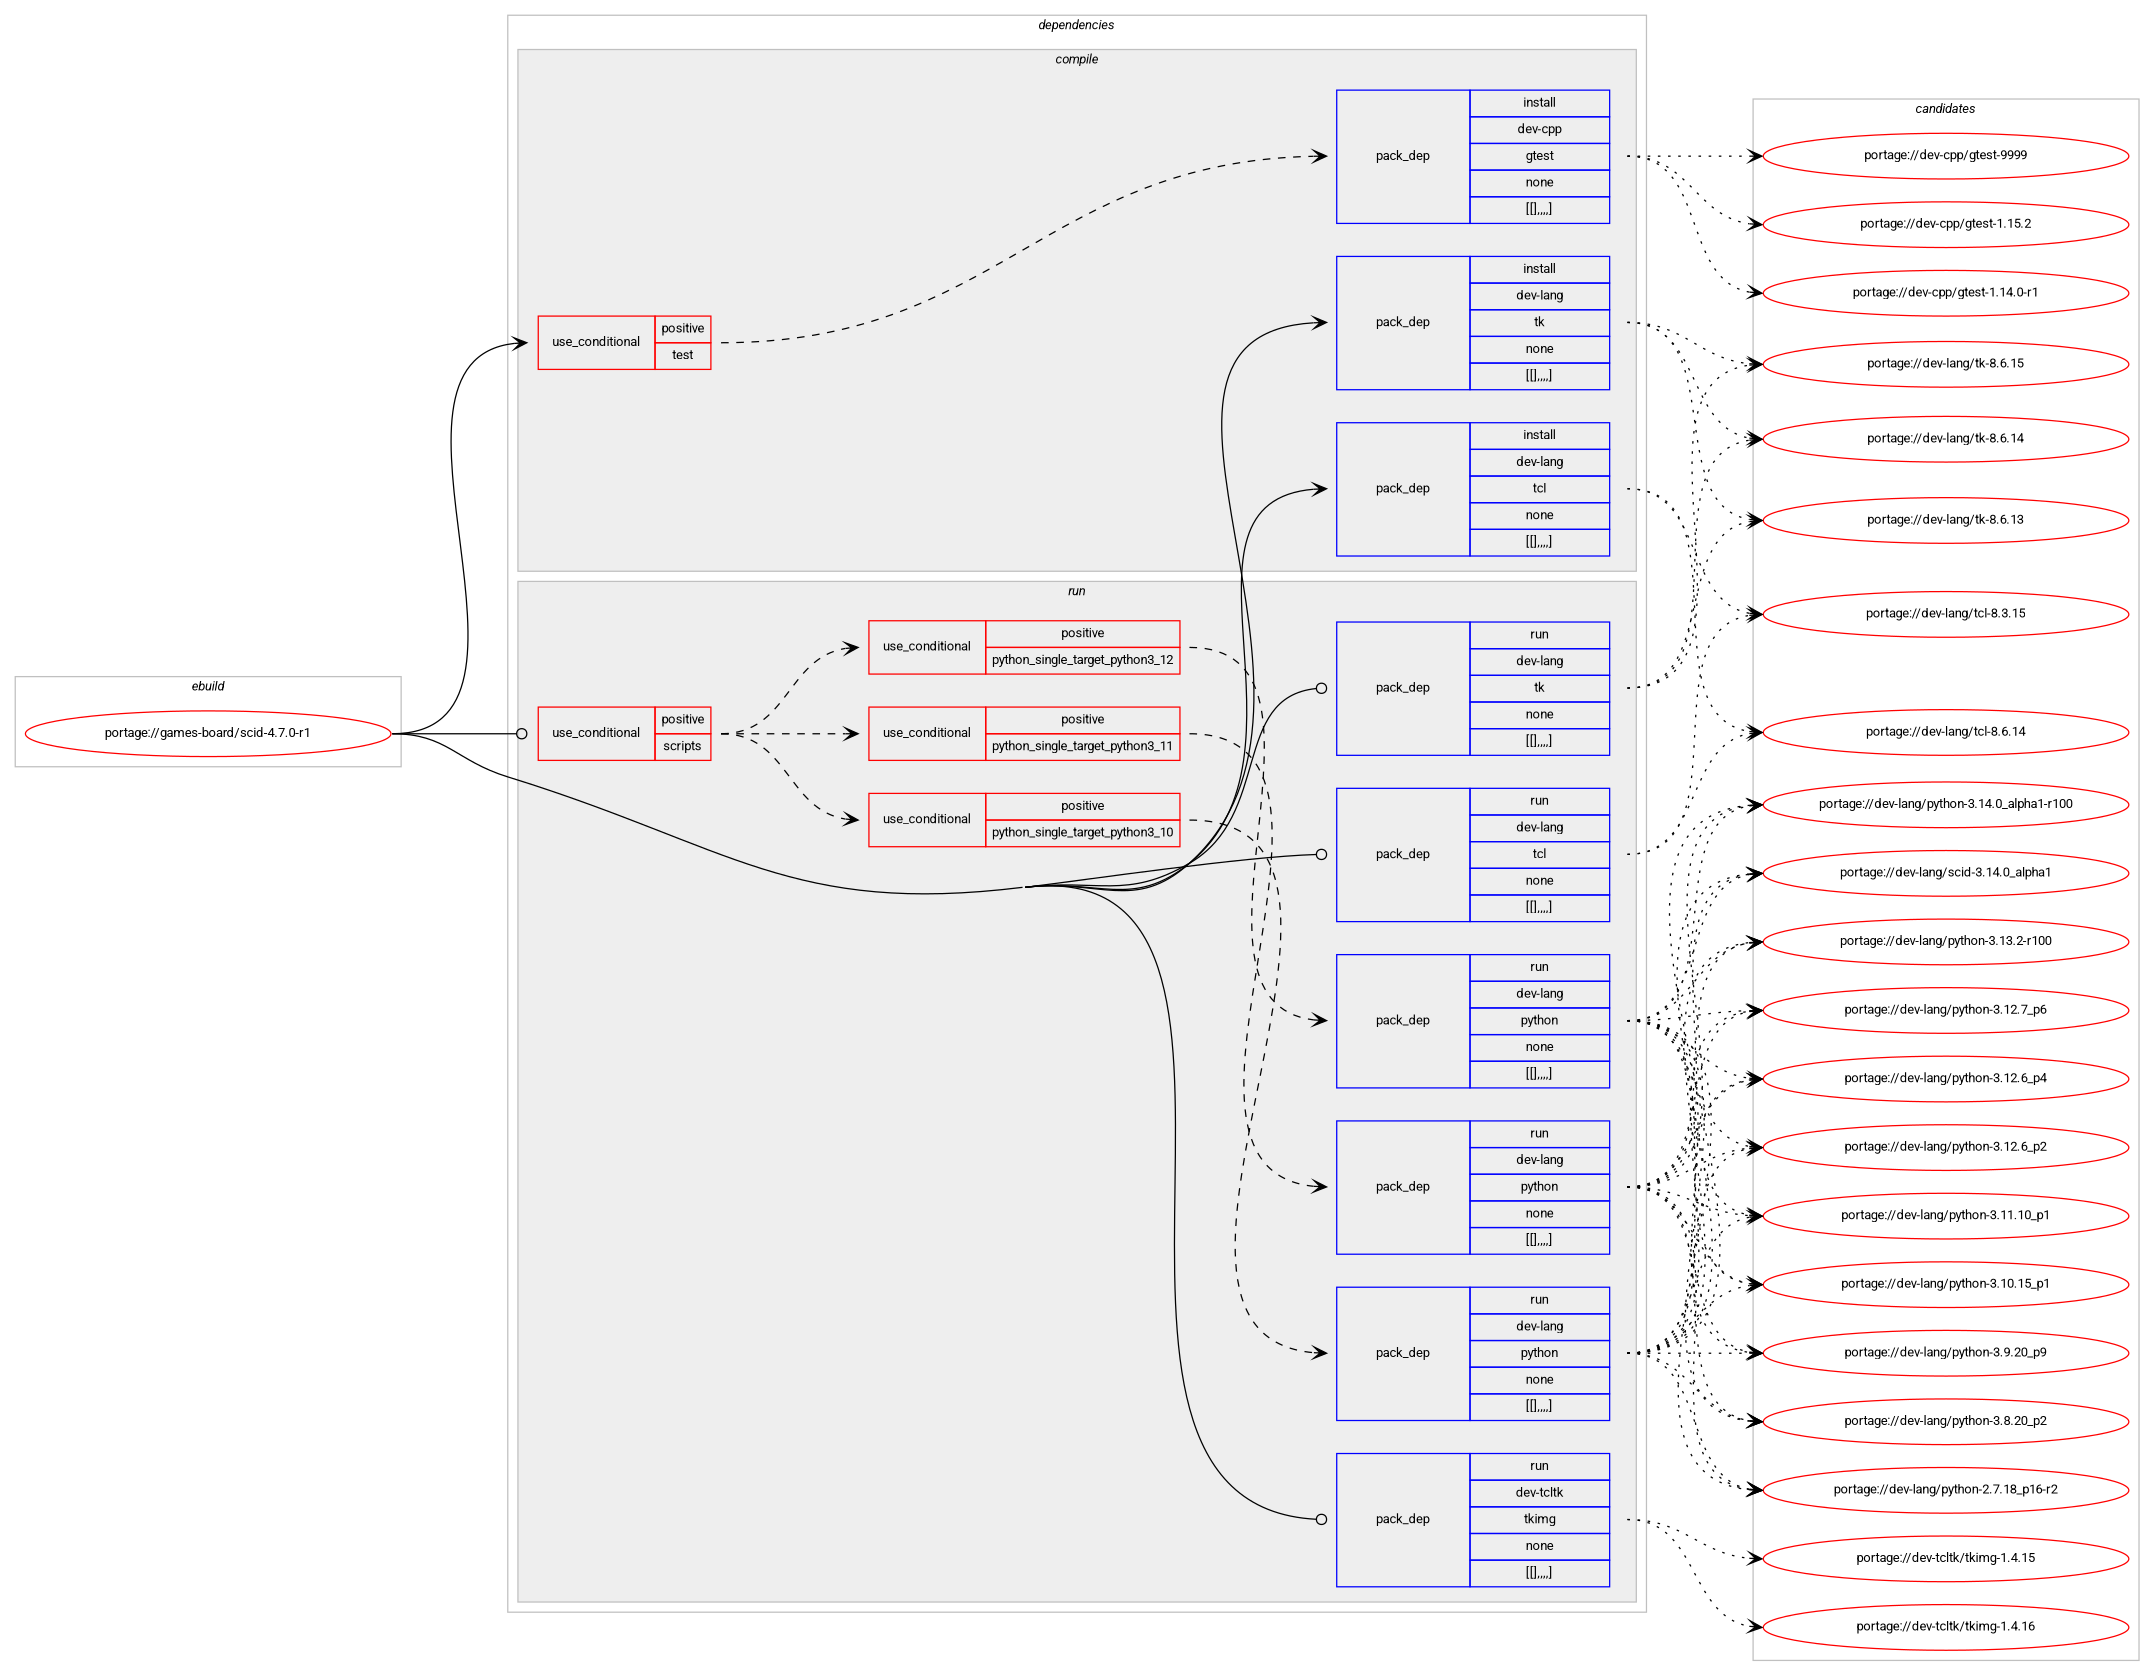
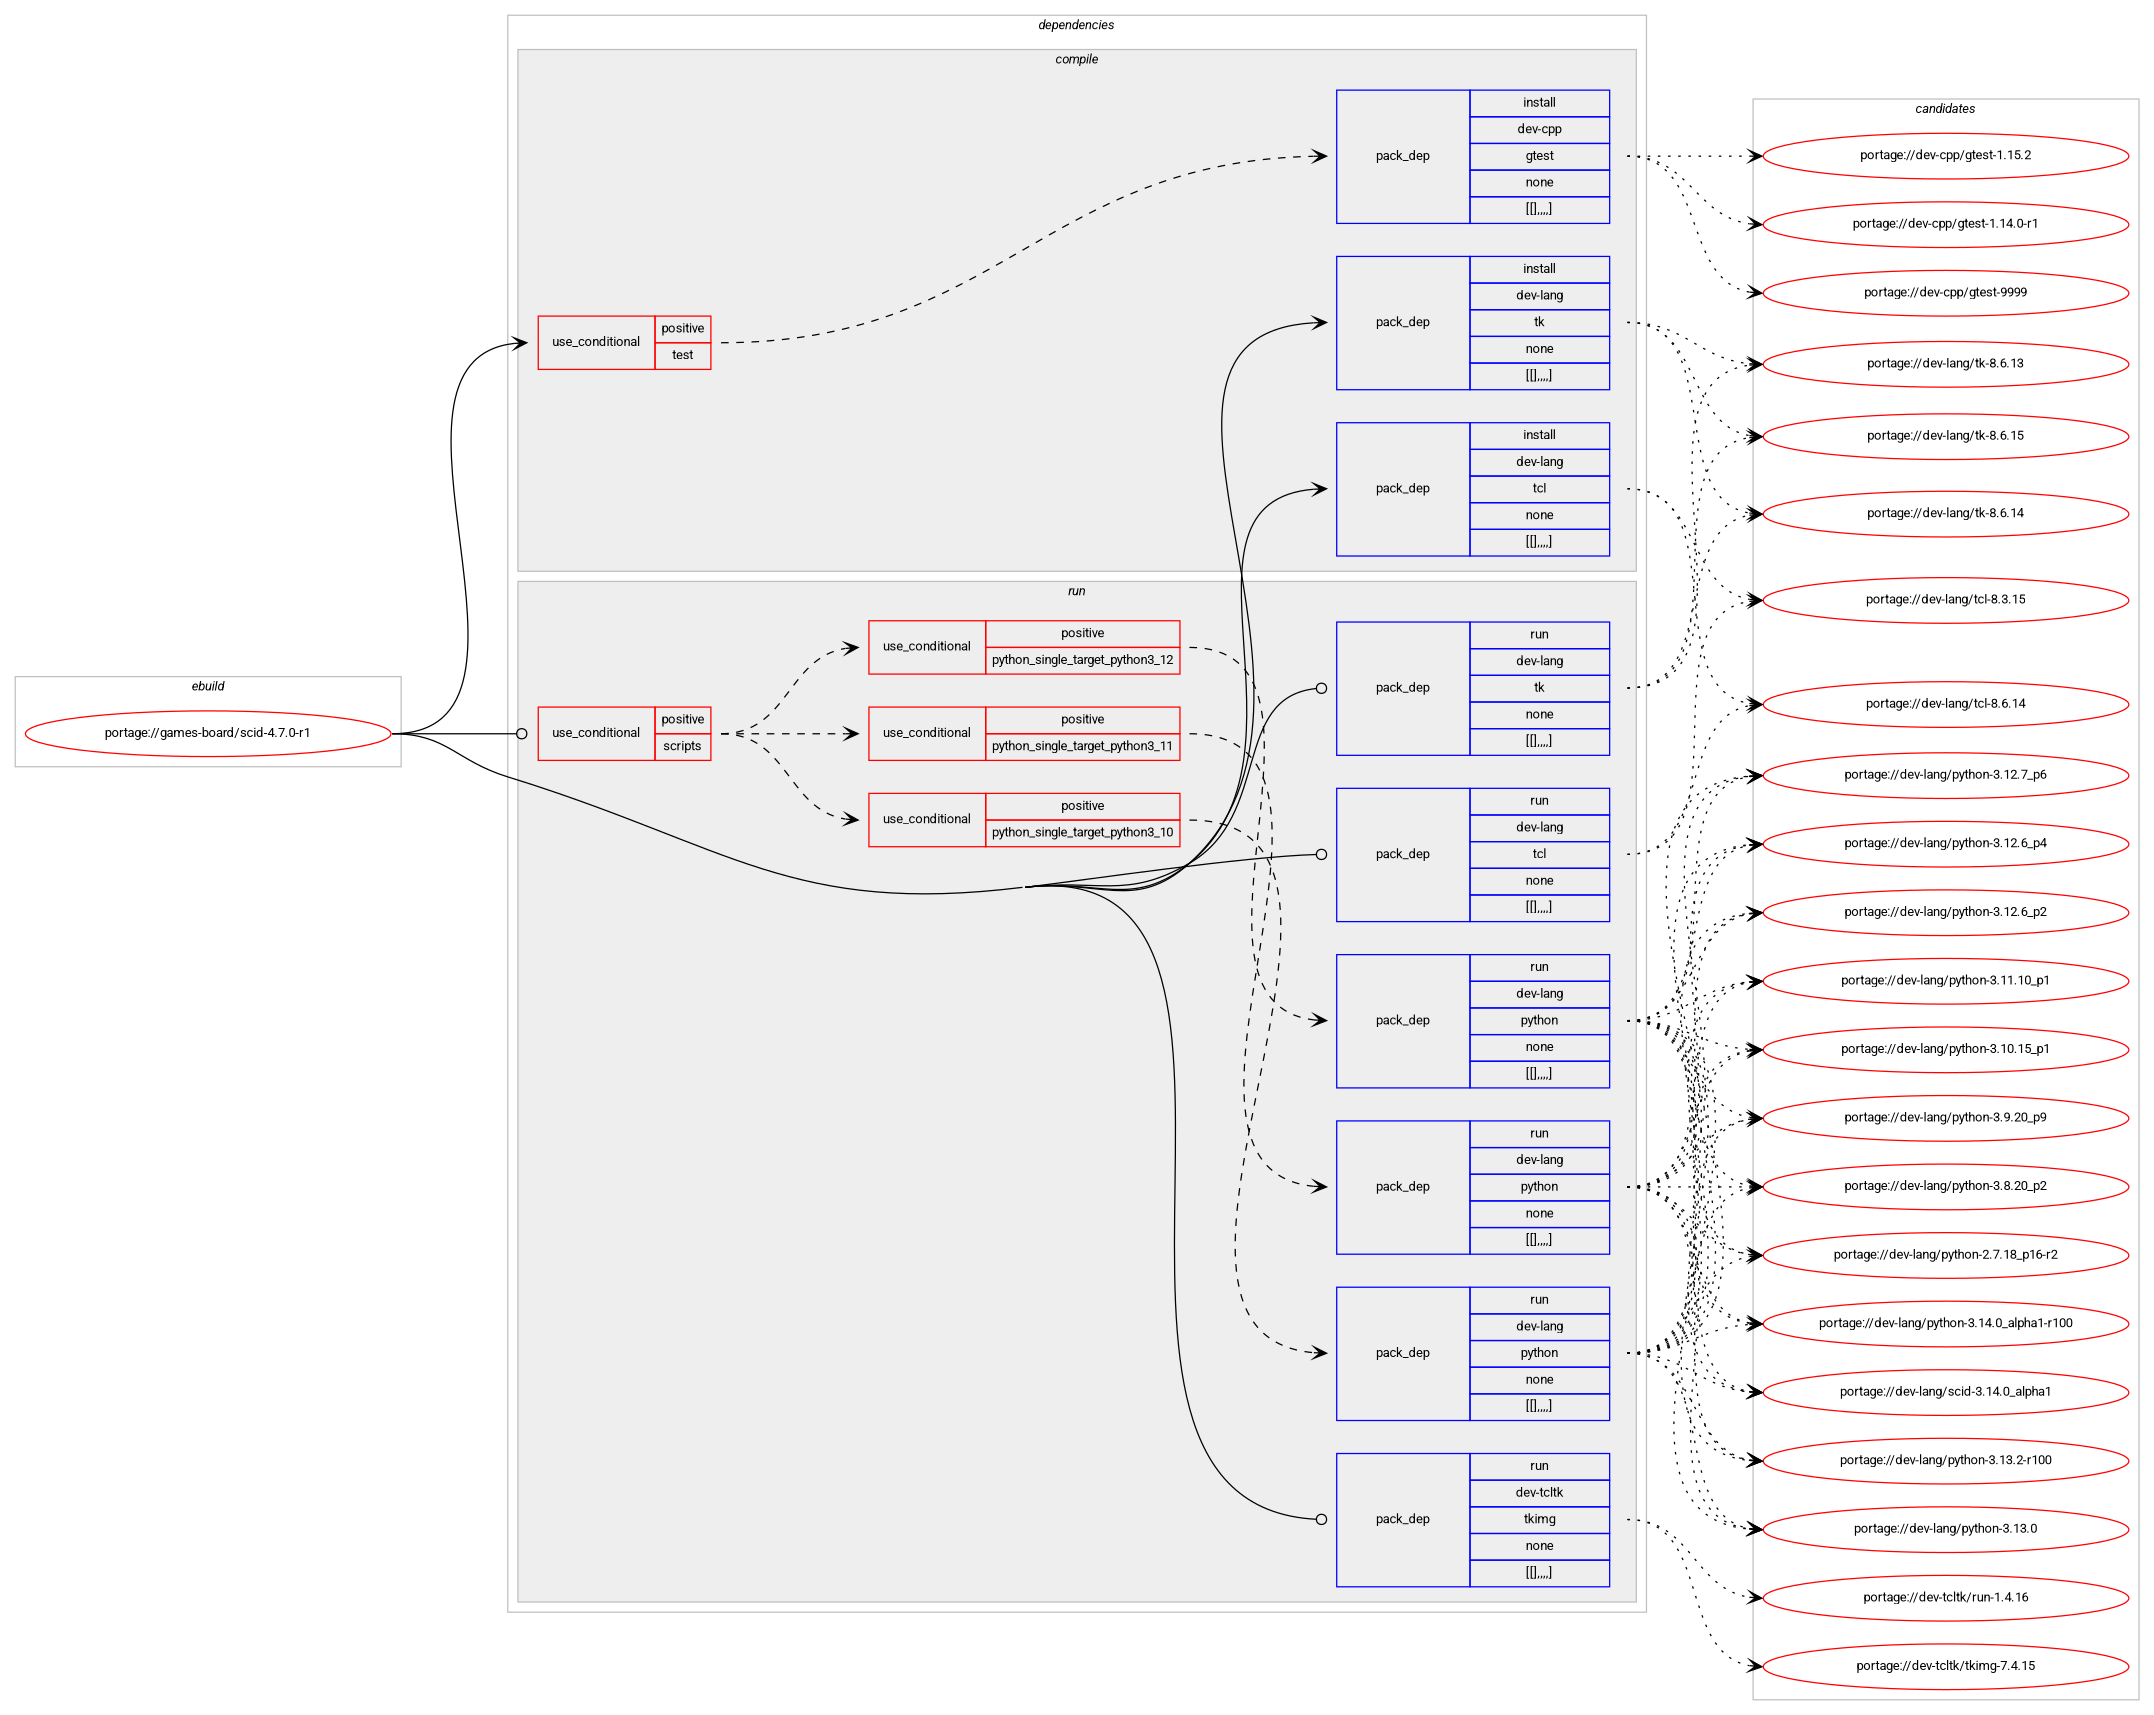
node "portage://dev-lang/python-3.13.0": added
node "portage://dev-tcltk/tkimg-1.4.15": label "portage://dev-tcltk/tkimg-1.4.15" -> "portage://dev-tcltk/tkimg-7.4.15"
node "portage://dev-tcltk/tkimg-1.4.16": label "portage://dev-tcltk/tkimg-1.4.16" -> "portage://dev-tcltk/run-1.4.16"
